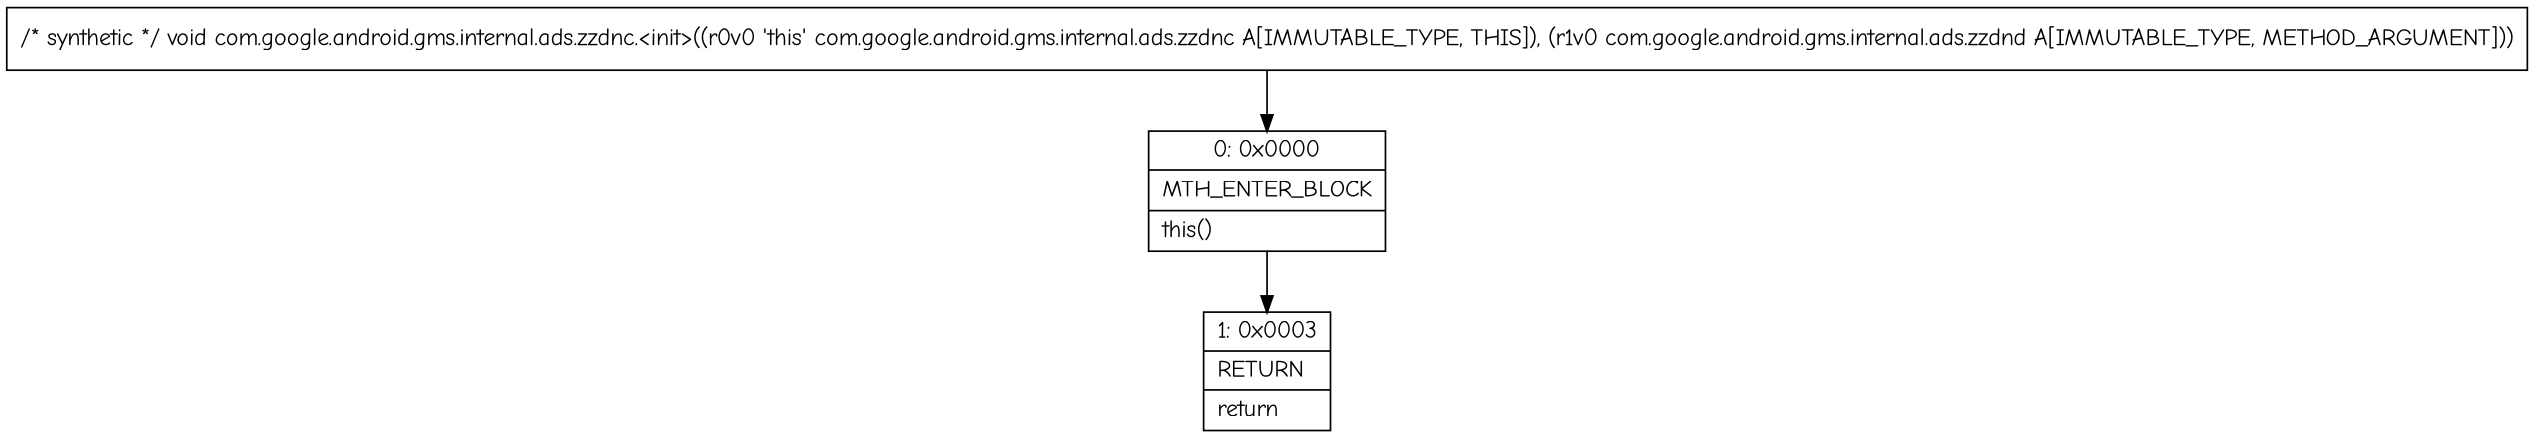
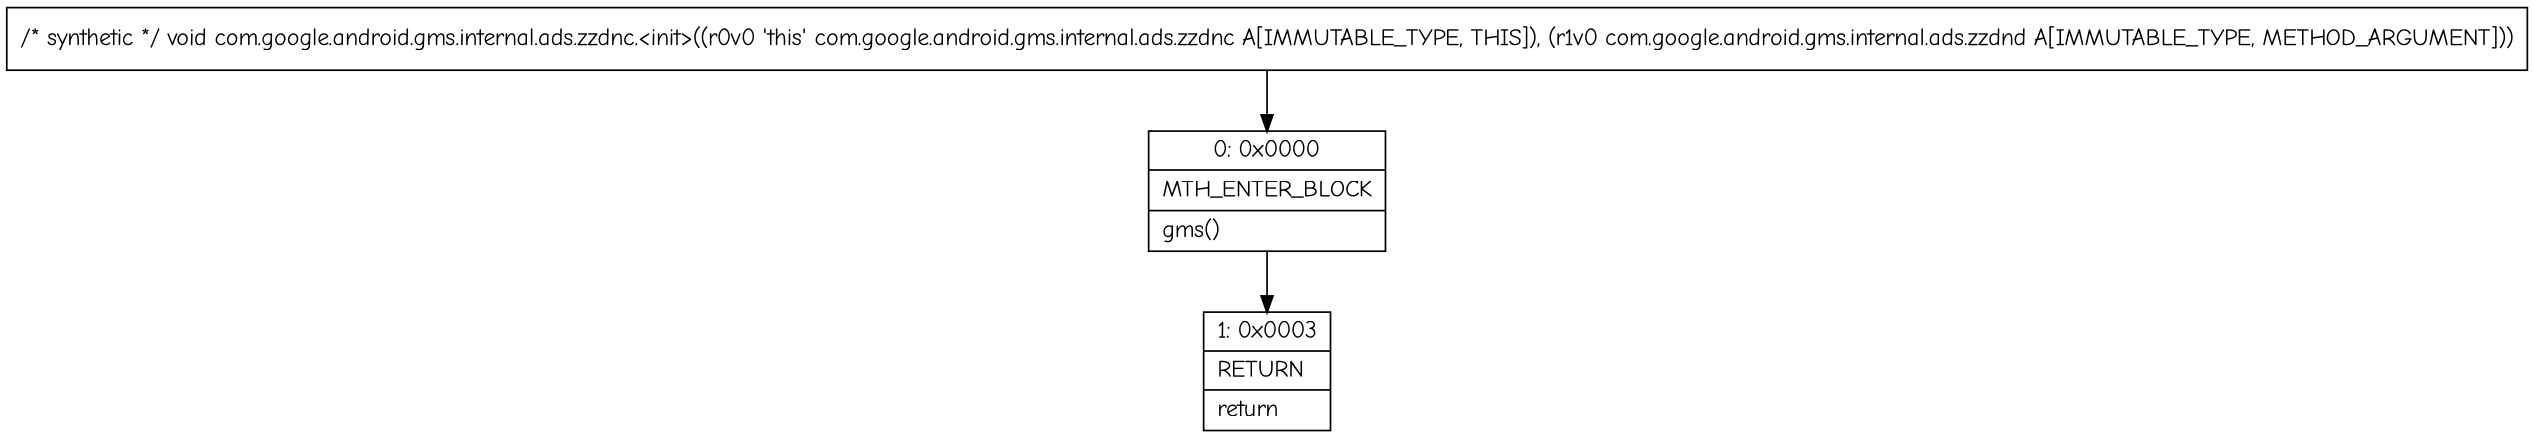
node "0: 0x0000": text "this()" -> "gms()"
